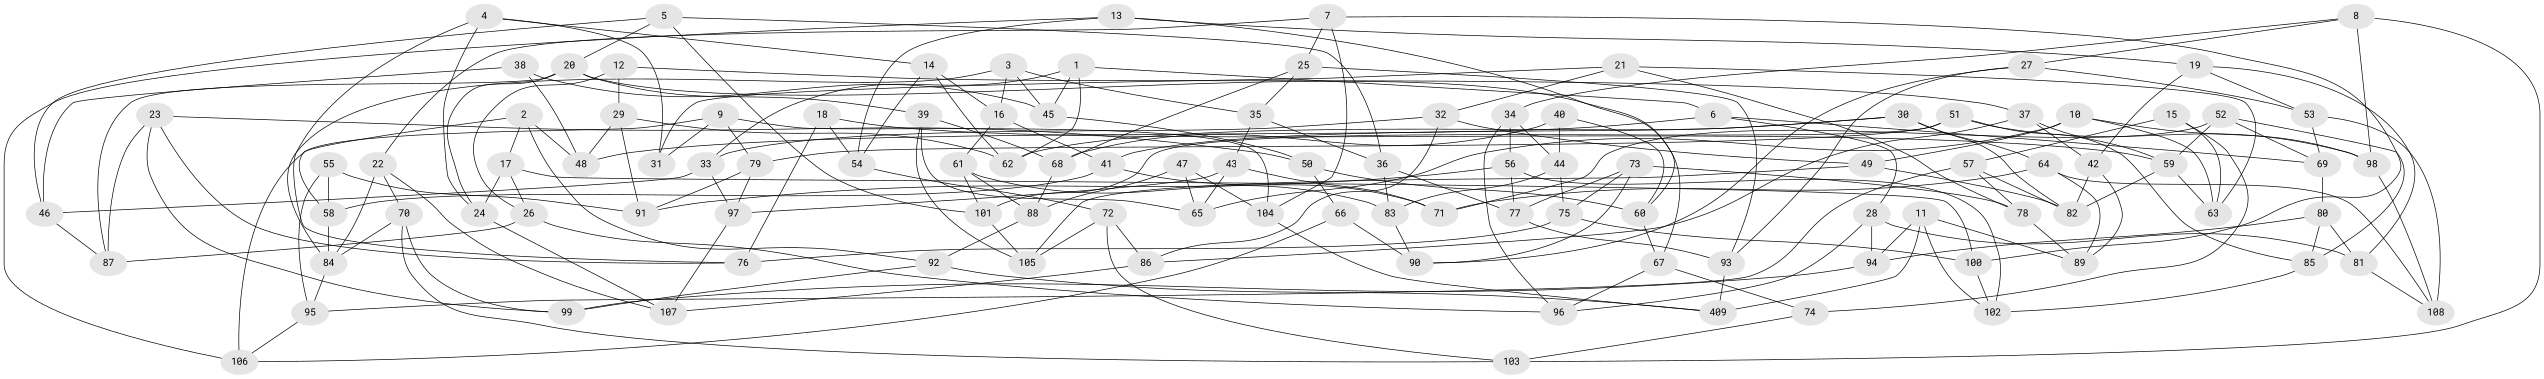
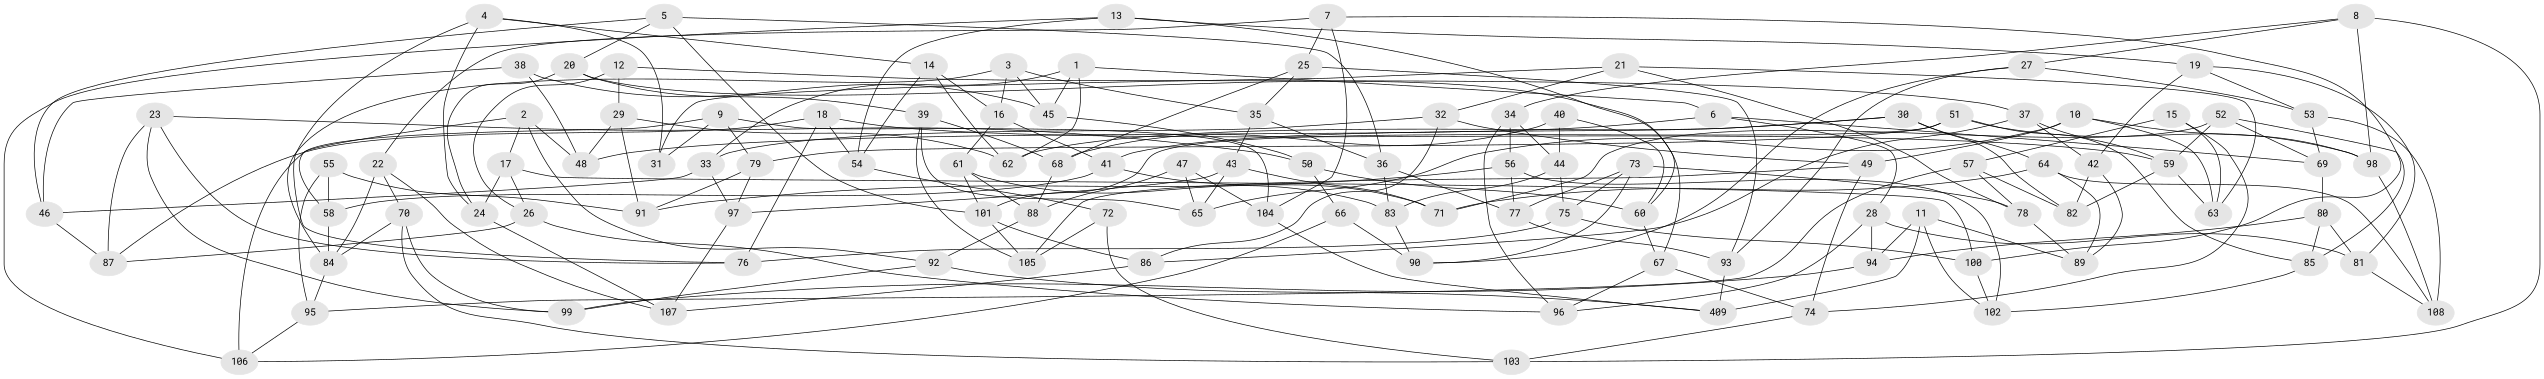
edge "20" -- "87": now "18" -- "87"
edge "49" -- "82": now "49" -- "74"
edge "72" -- "86": now "101" -- "86"
